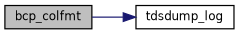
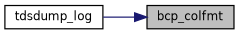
edge "bcp_colfmt" -> "tdsdump_log": reversed
